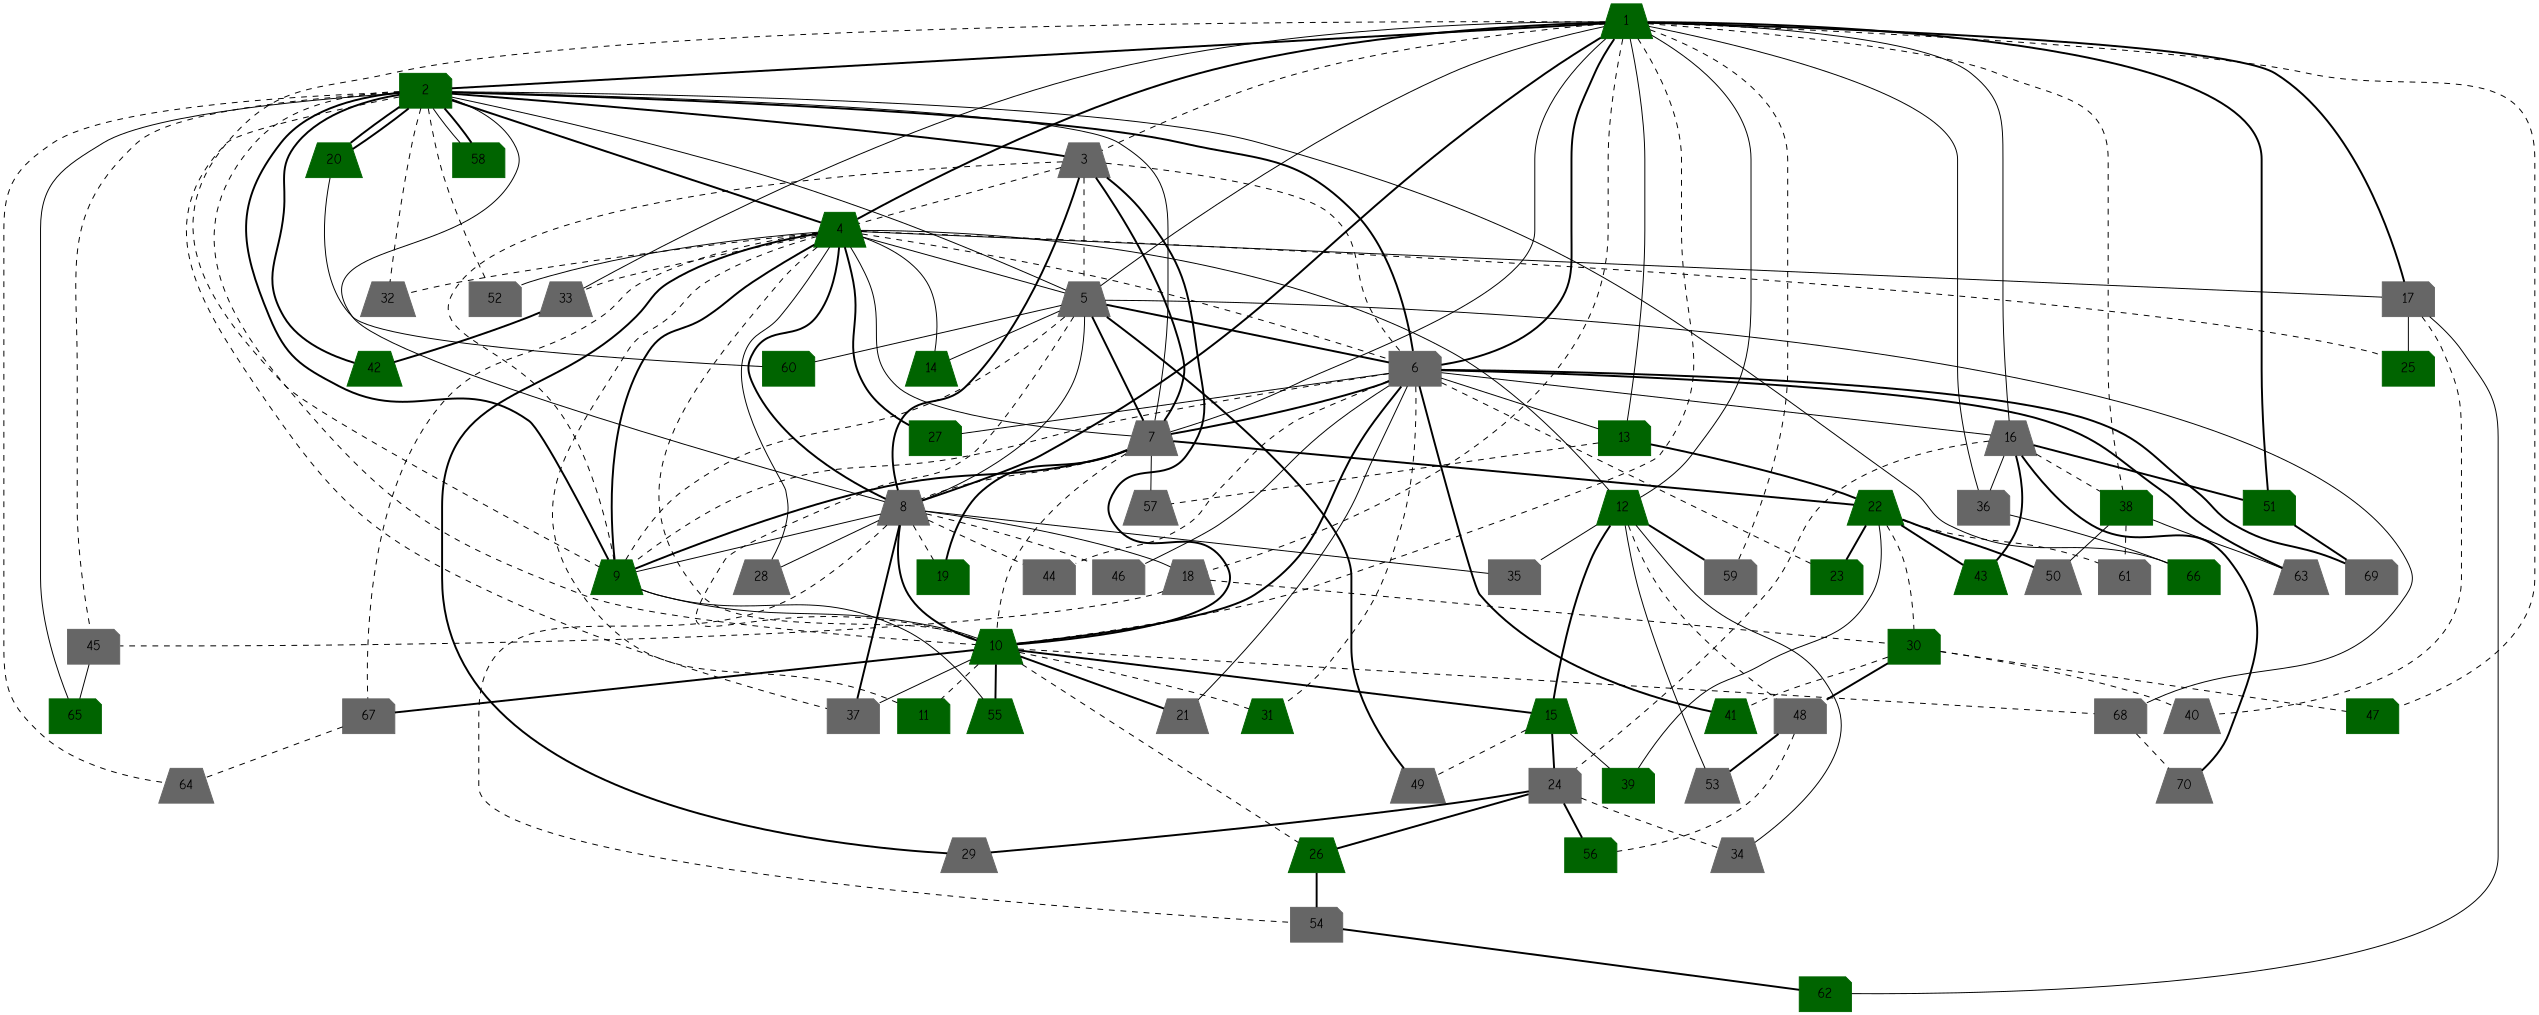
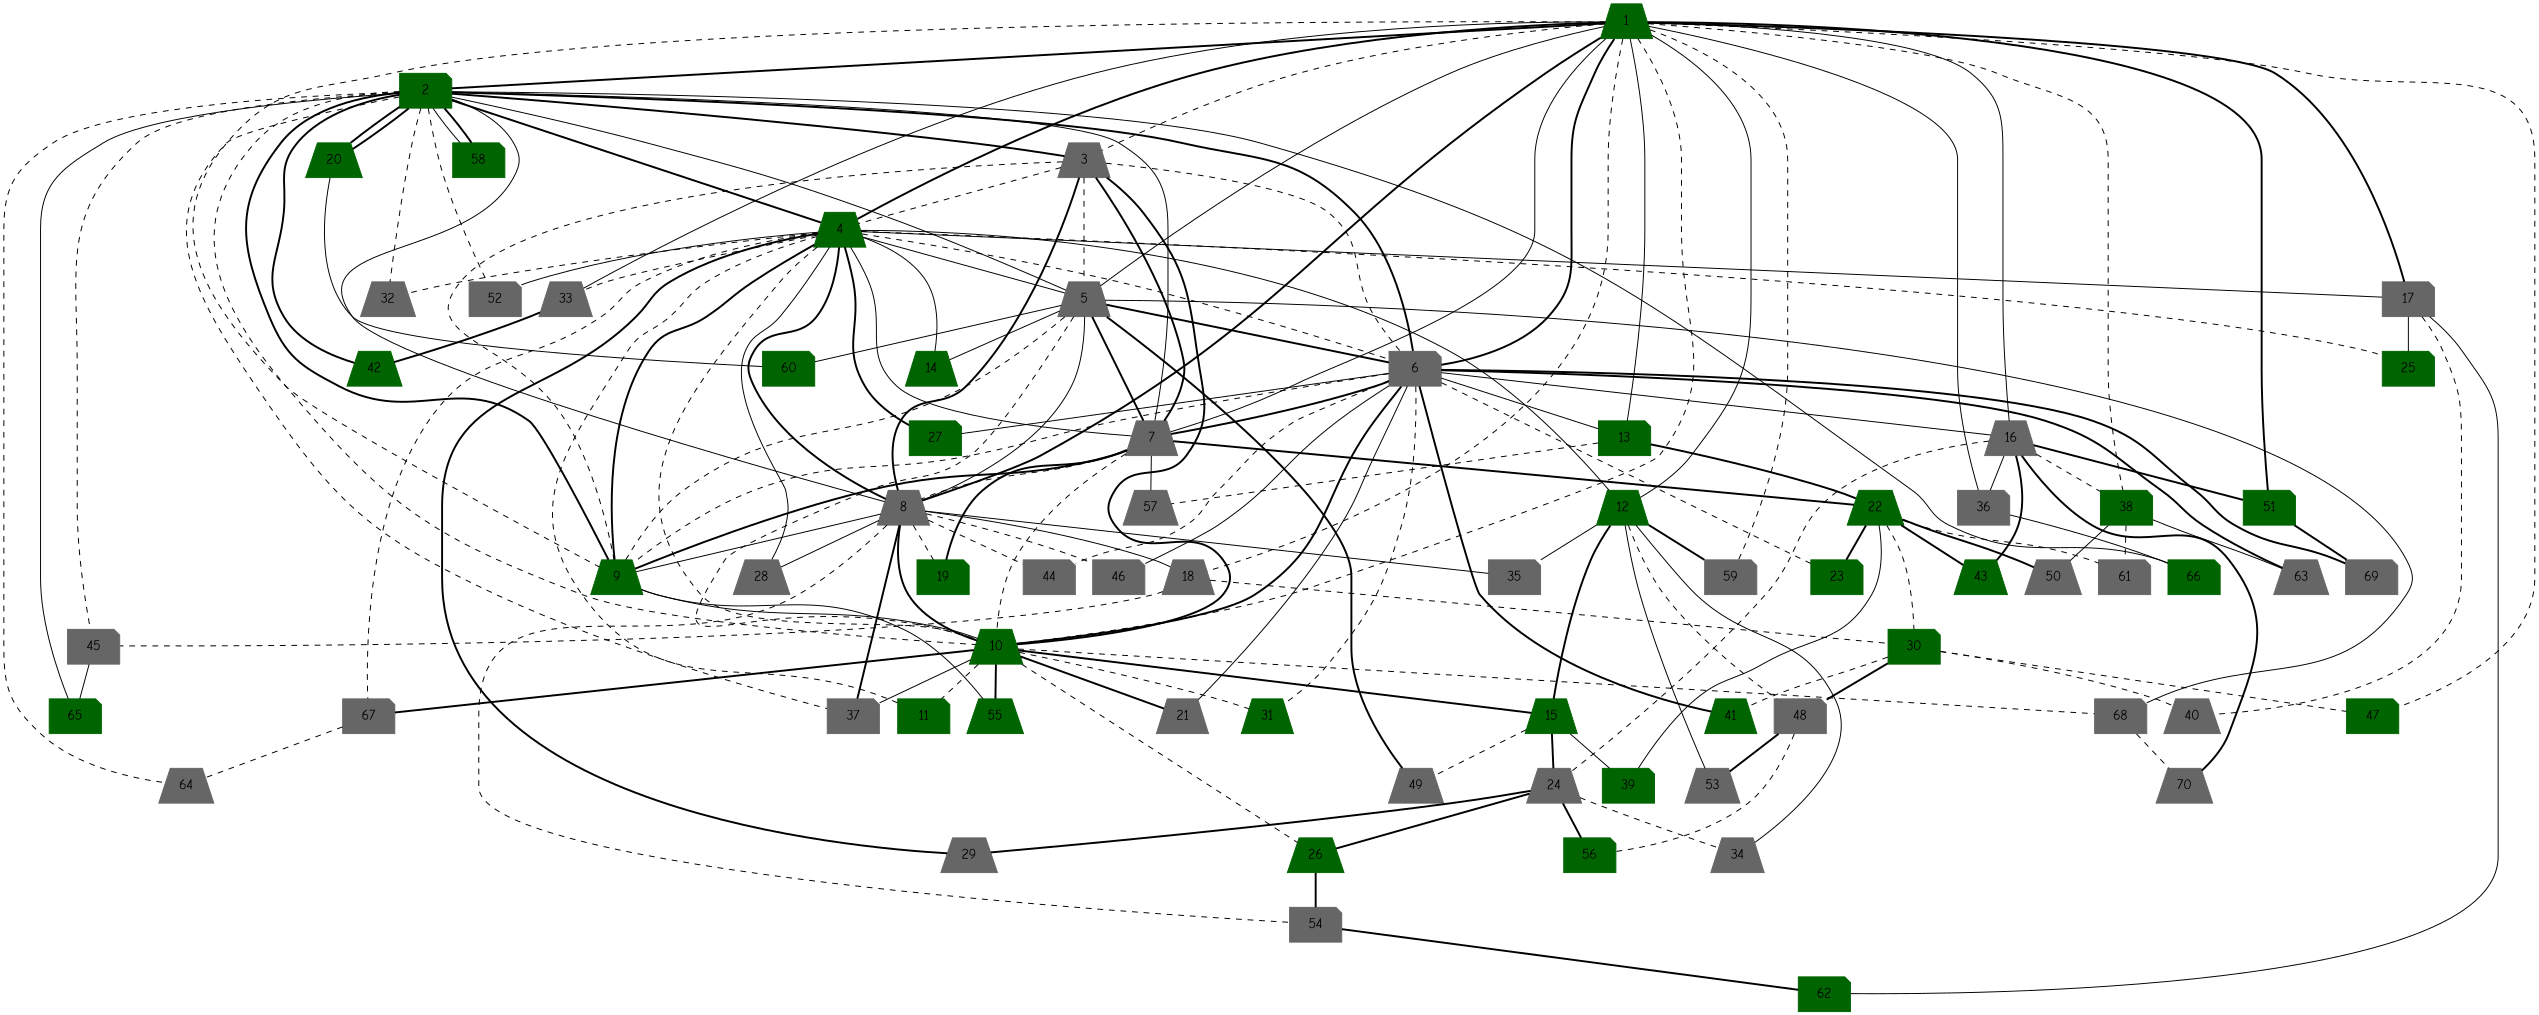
node "24": shape note -> trapezium
